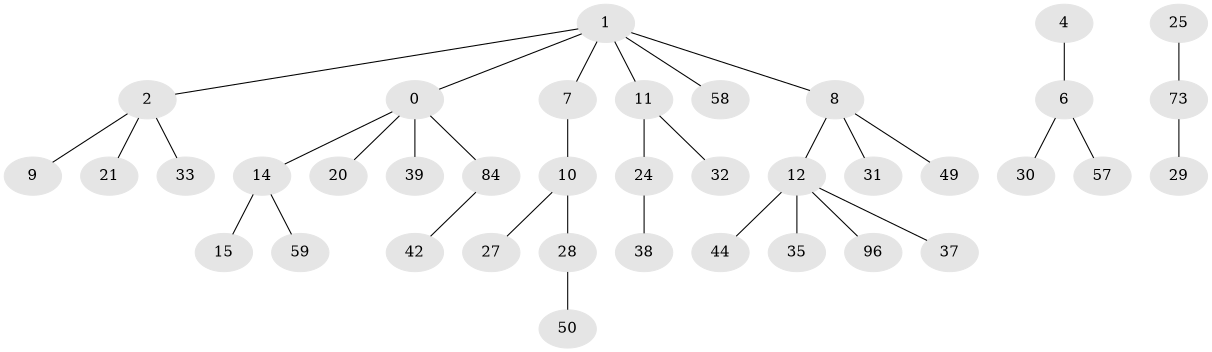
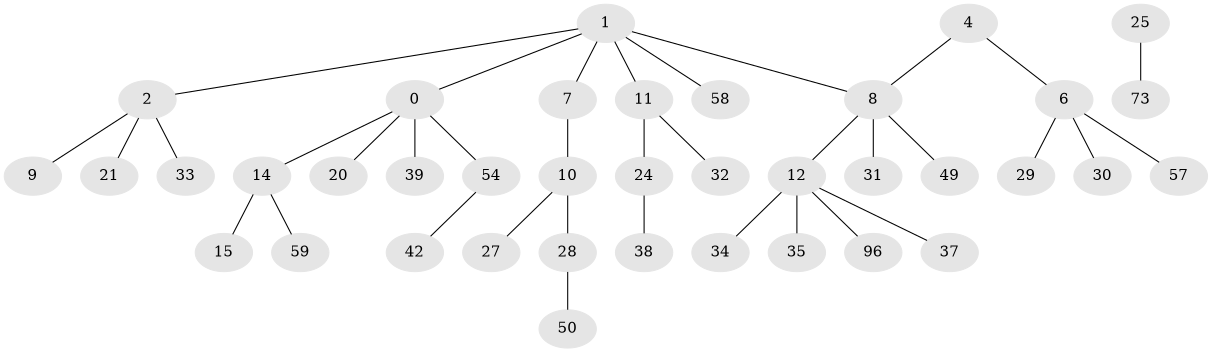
edge "4" -- "8": added
edge "73" -- "29": now "6" -- "29"
node "84": label "84" -> "54"
node "44": label "44" -> "34"
